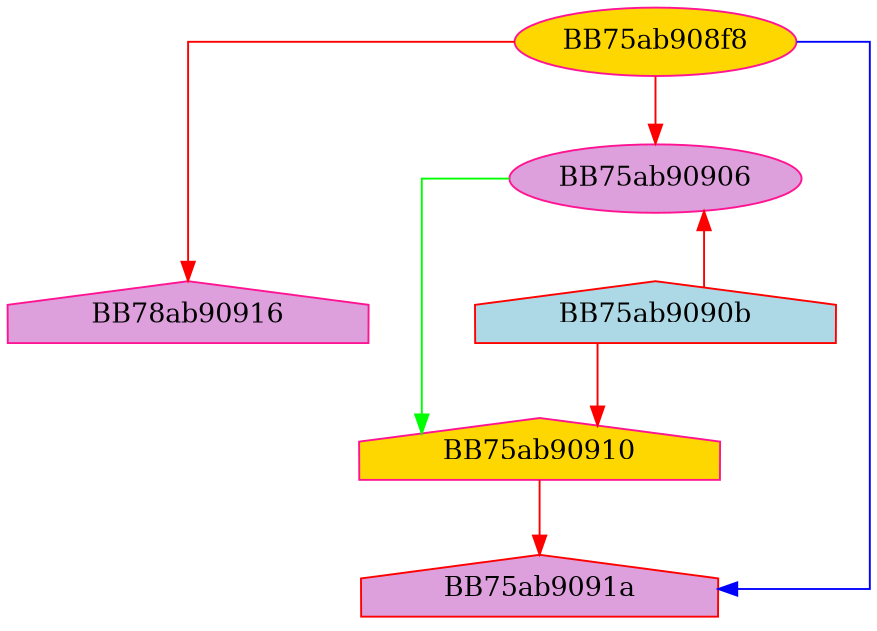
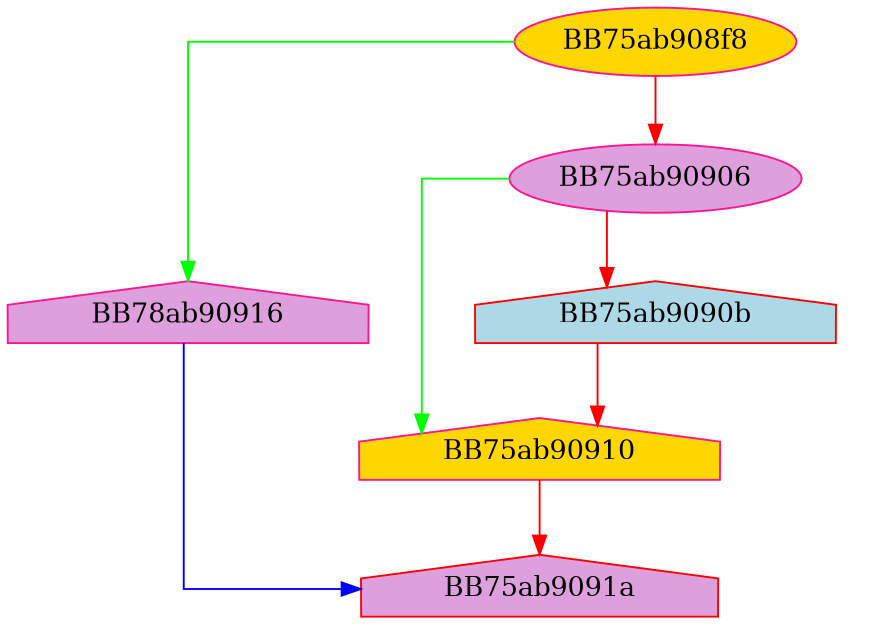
edge "BB75ab908f8" -> "BB78ab90916": color red -> green
edge "BB75ab9090b" -> "BB75ab90906": reversed
edge "BB75ab908f8" -> "BB75ab9091a": now "BB78ab90916" -> "BB75ab9091a"
